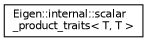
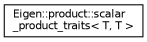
node "Eigen::internal::scalar _product_traits< T, T >": label "Eigen::internal::scalar _product_traits< T, T >" -> "Eigen::product::scalar _product_traits< T, T >"
